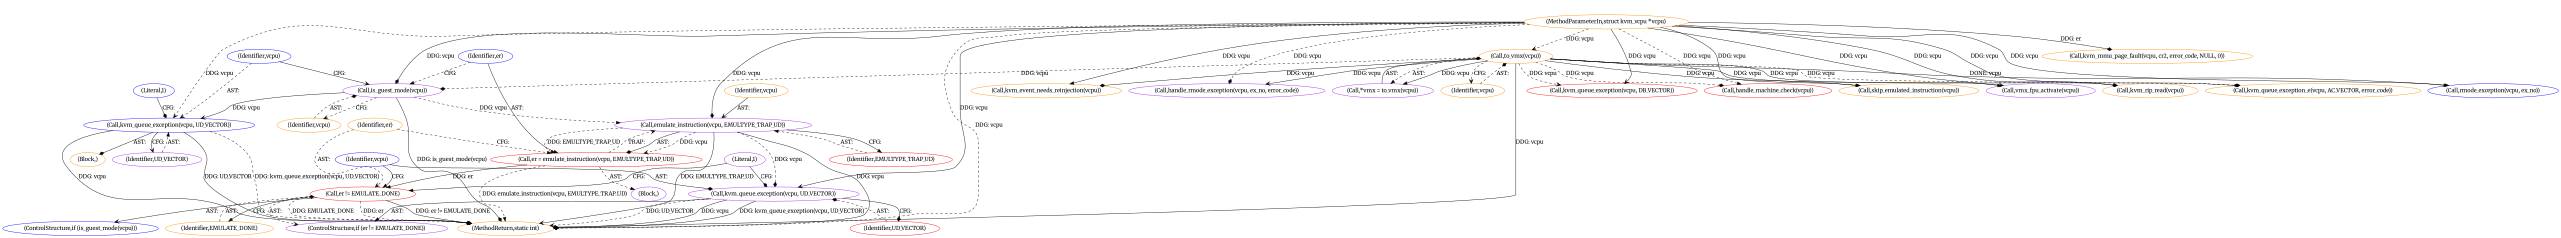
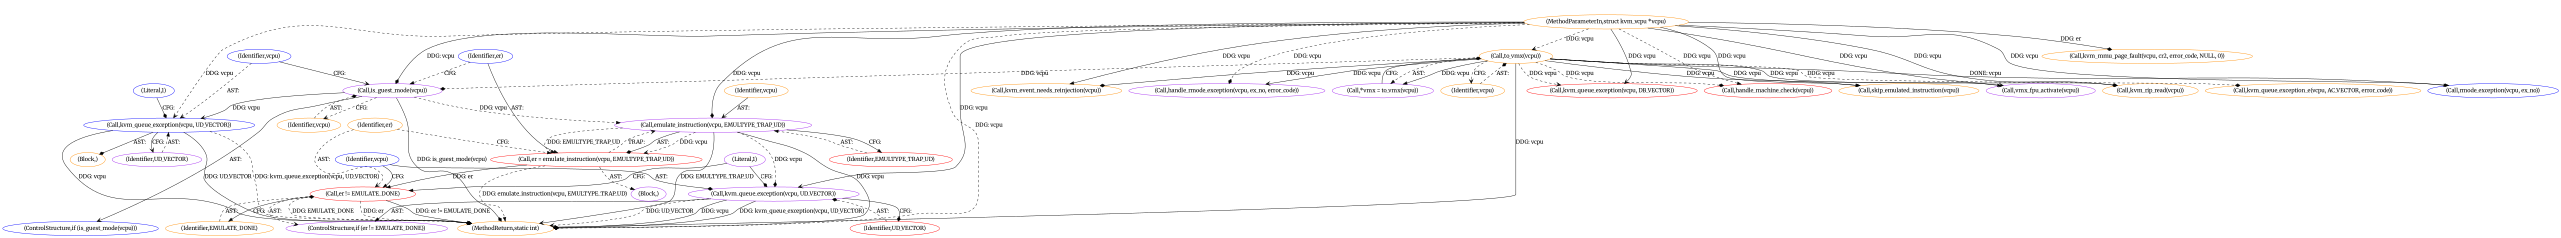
edge "(MethodParameterIn,struct kvm_vcpu *vcpu)" -> "(Call,kvm_queue_exception_e(vcpu, AC_VECTOR, error_code))": removed, label "DDG: vcpu"
edge "(Call,*vmx = to_vmx(vcpu))" -> "(Call,to_vmx(vcpu))": label "AST: " -> "CFG: "
edge "(Call,er != EMULATE_DONE)" -> "(ControlStructure,if (is_guest_mode(vcpu)))": now "(Call,is_guest_mode(vcpu))" -> "(ControlStructure,if (is_guest_mode(vcpu)))"
